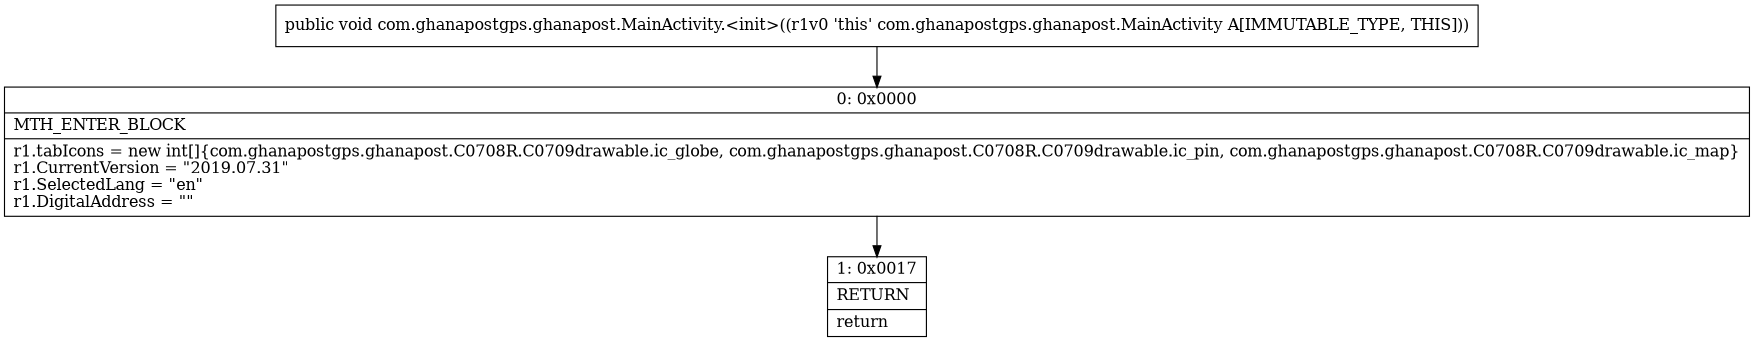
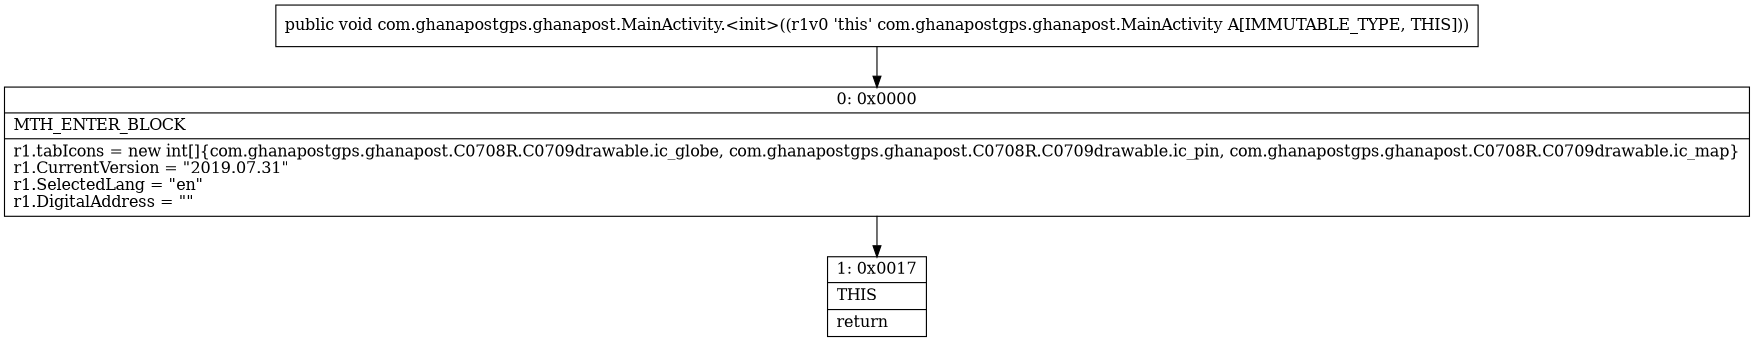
node "1: 0x0017": text "RETURN" -> "THIS"
